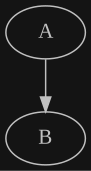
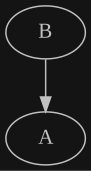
edge "A" -> "B": reversed
